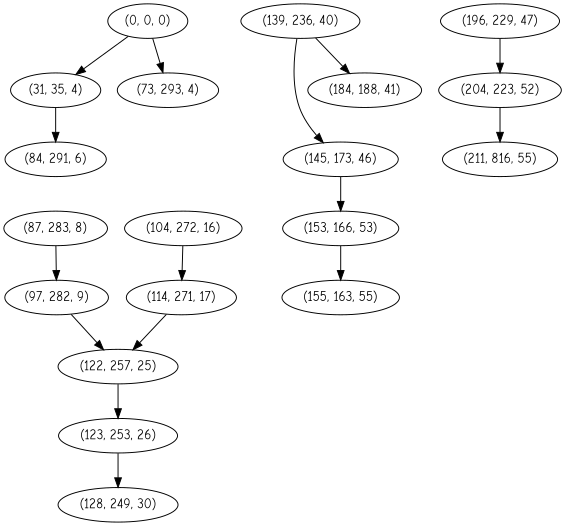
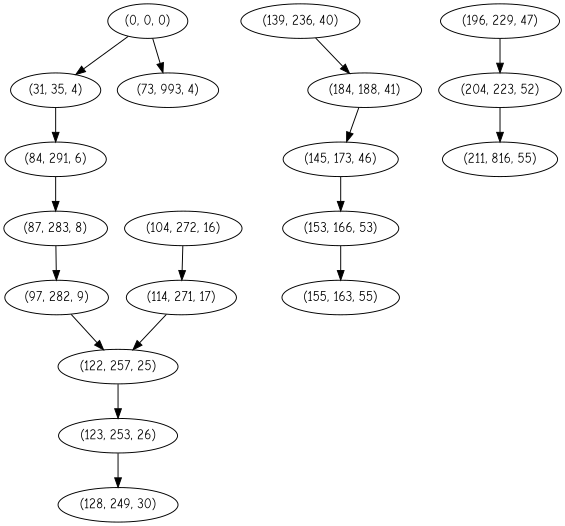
node "(73, 293, 4)": label "(73, 293, 4)" -> "(73, 993, 4)"
edge "(139, 236, 40)" -> "(145, 173, 46)": now "(184, 188, 41)" -> "(145, 173, 46)"
edge "(84, 291, 6)" -> "(87, 283, 8)": added
